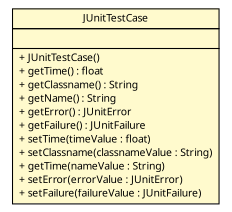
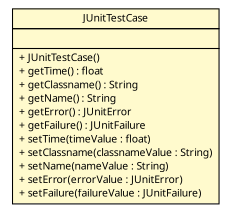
node "JUnitTestCase": text "+ getTime(nameValue : String)" -> "+ setName(nameValue : String)"
